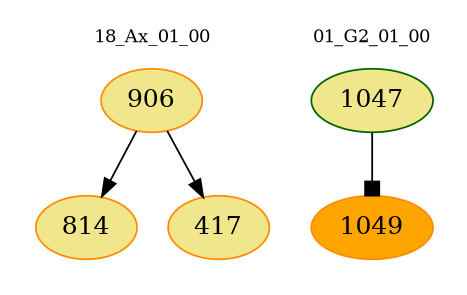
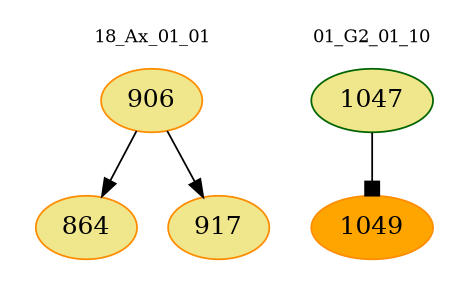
cluster "18_Ax_01_00": label "18_Ax_01_00" -> "18_Ax_01_01"
cluster "01_G2_01_00": label "01_G2_01_00" -> "01_G2_01_10"
node "814": label "814" -> "864"
node "417": label "417" -> "917"
